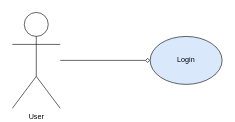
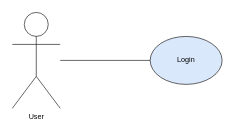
edge "User" -> "Login": arrowhead diamond -> none
